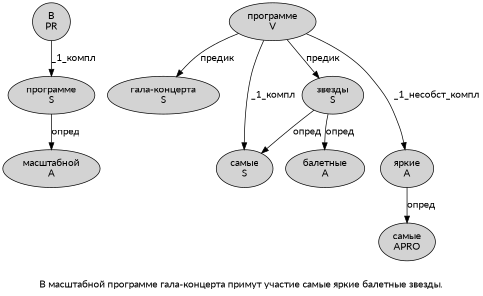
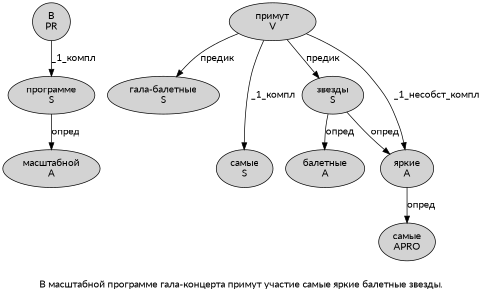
node "программе V": label "программе V" -> "примут V"
node "гала-концерта S": label "гала-концерта S" -> "гала-балетные S"
edge "звезды S" -> "самые S": now "звезды S" -> "яркие A"
